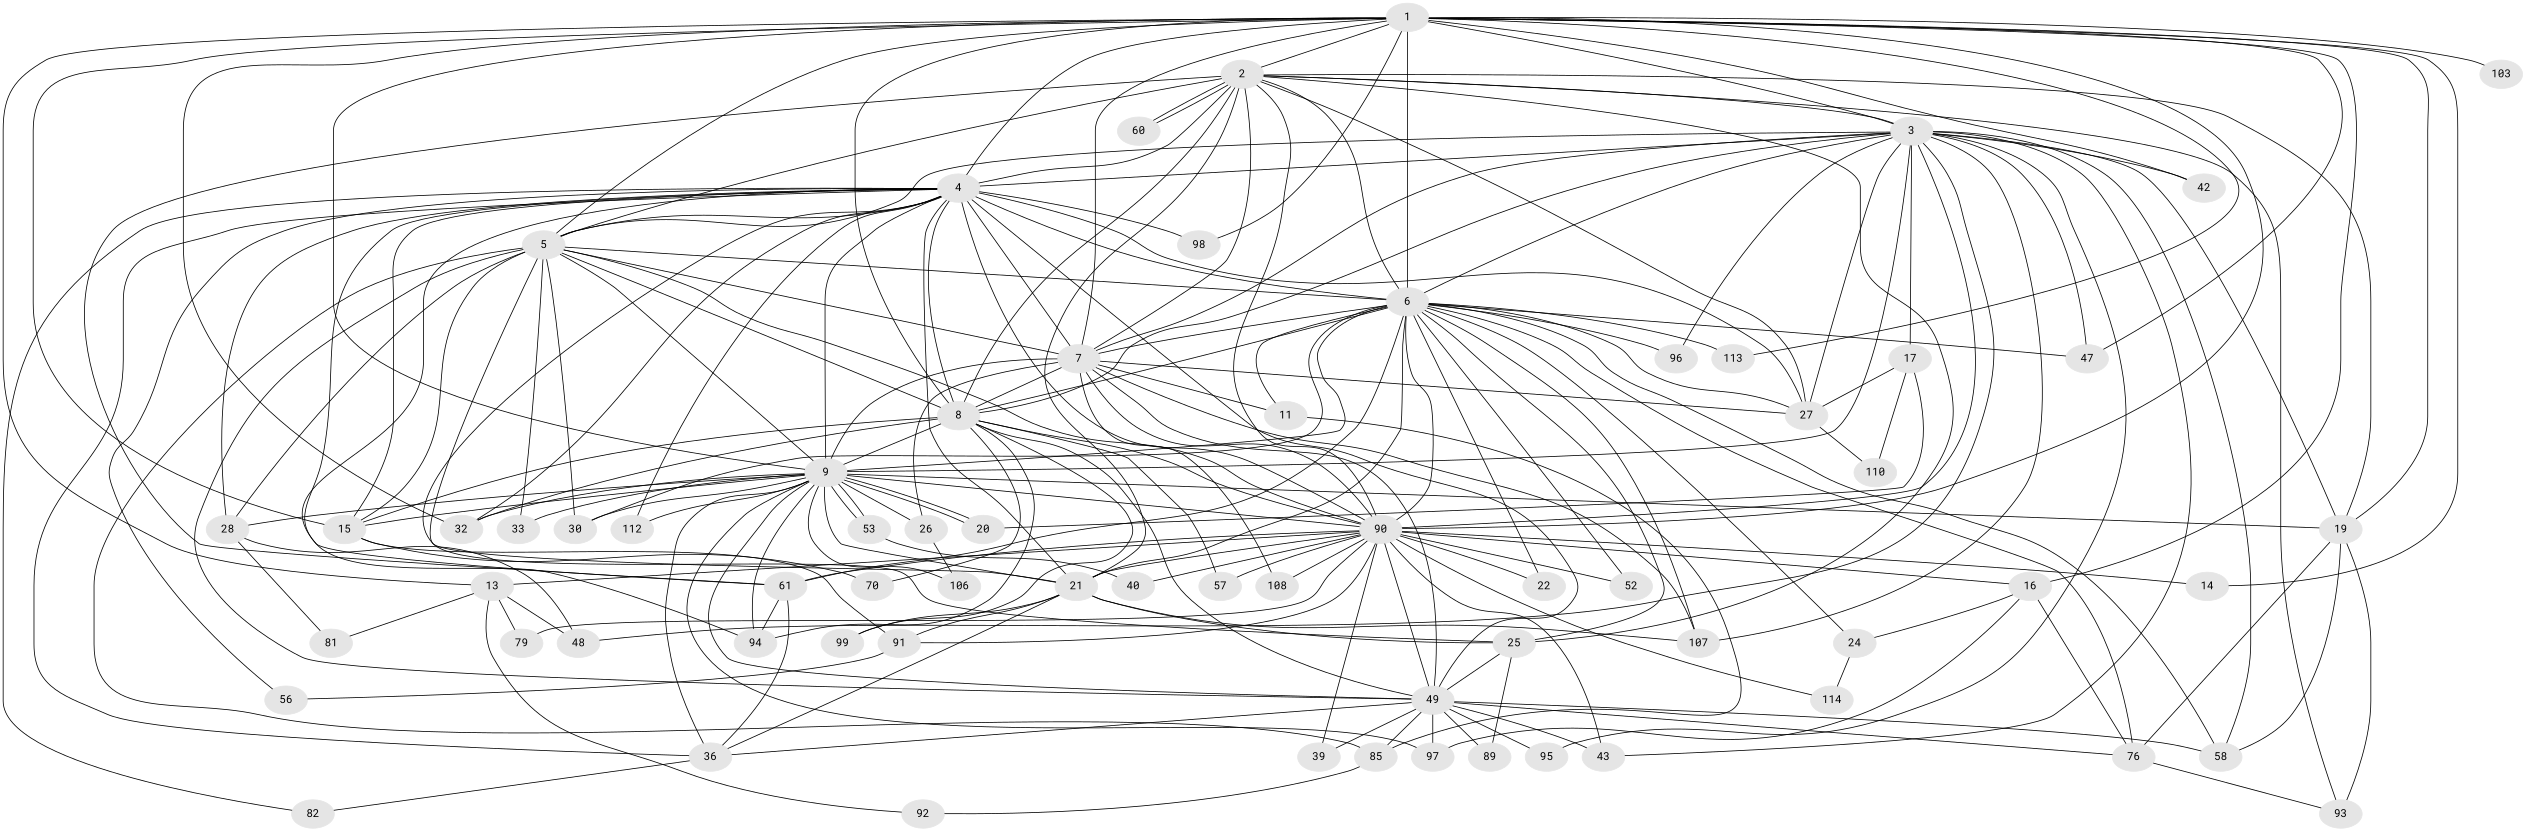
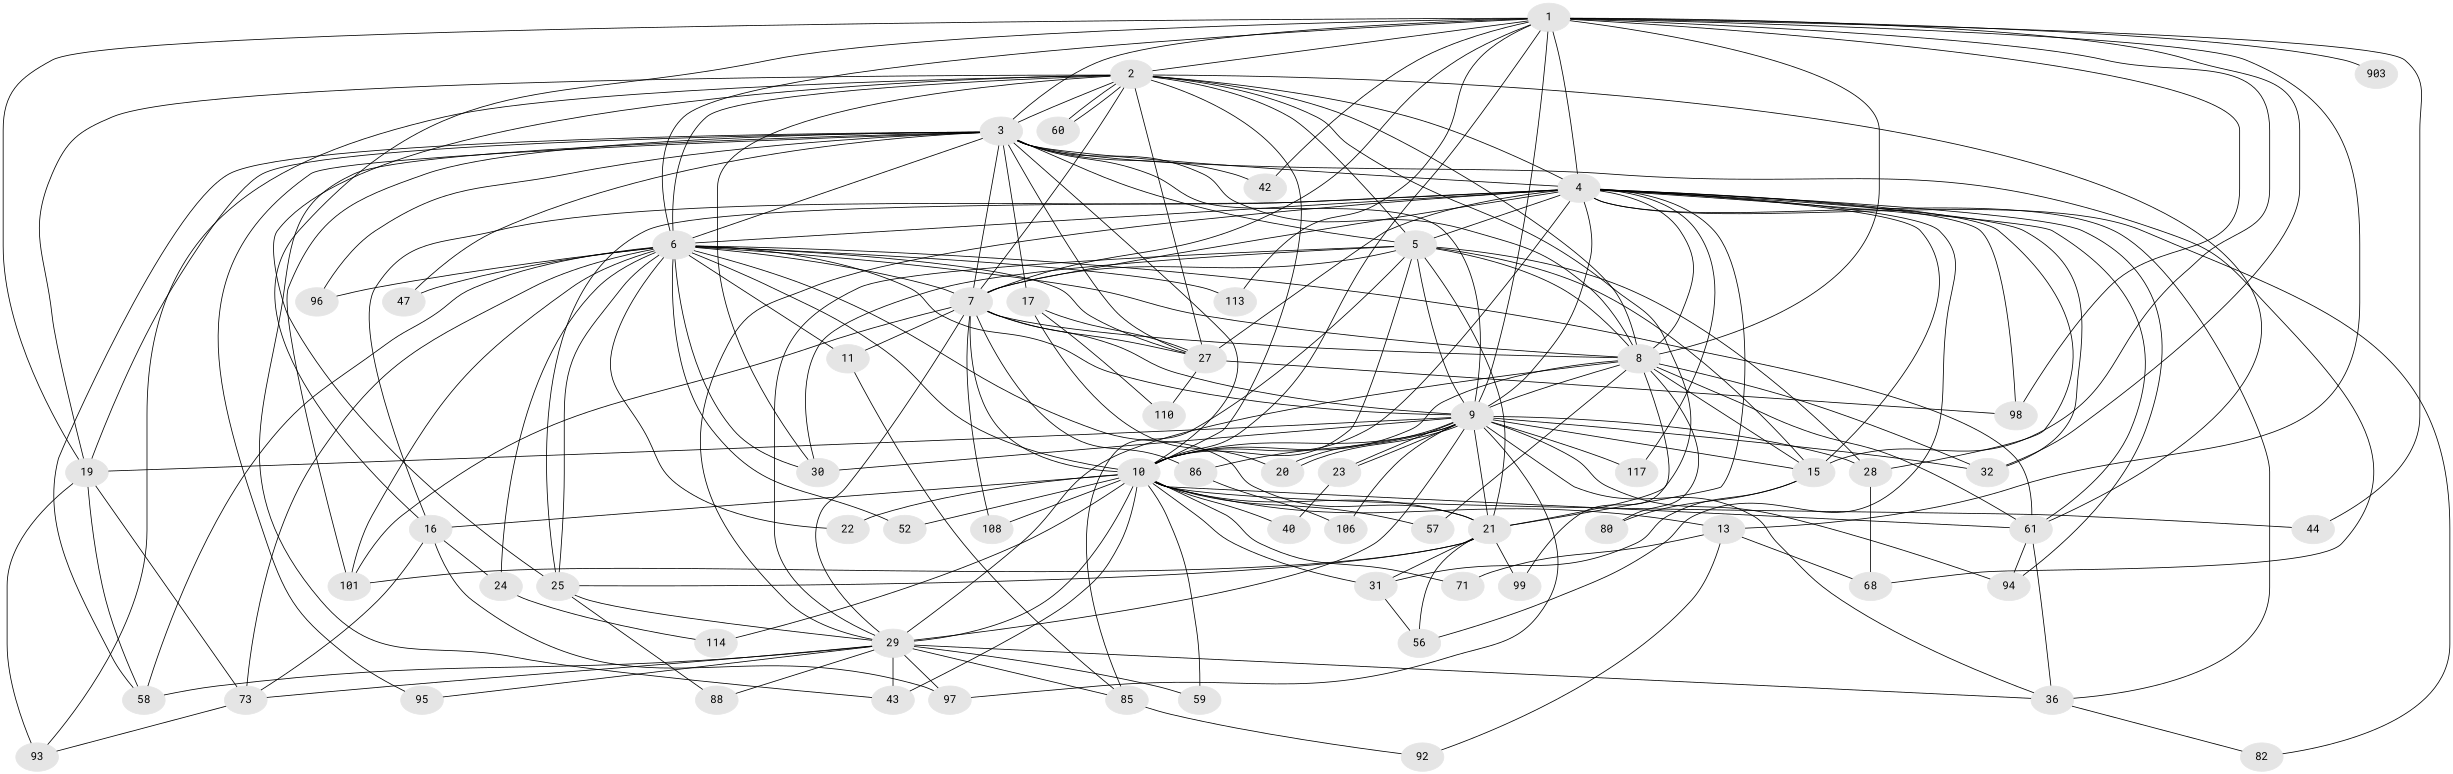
edge "1" -- "5": removed
node "103": label "103" -> "903"
edge "1" -- "47": removed
edge "2" -- "30": added
edge "4" -- "16": added
edge "5" -- "6": removed
edge "27" -- "98": added
node "33": removed
node "112": label "112" -> "117"
node "53": label "53" -> "23"
node "26": label "26" -> "86"
node "90": label "90" -> "10"
node "70": label "70" -> "80"
node "14": label "14" -> "44"
edge "8" -- "94": now "8" -- "61"
node "81": removed
node "79": label "79" -> "71"
node "48": label "48" -> "68"
node "91": label "91" -> "31"
node "107": label "107" -> "101"
edge "21" -- "36": now "21" -- "56"
node "49": label "49" -> "29"
node "39": label "39" -> "59"
node "89": label "89" -> "88"
node "76": label "76" -> "73"
